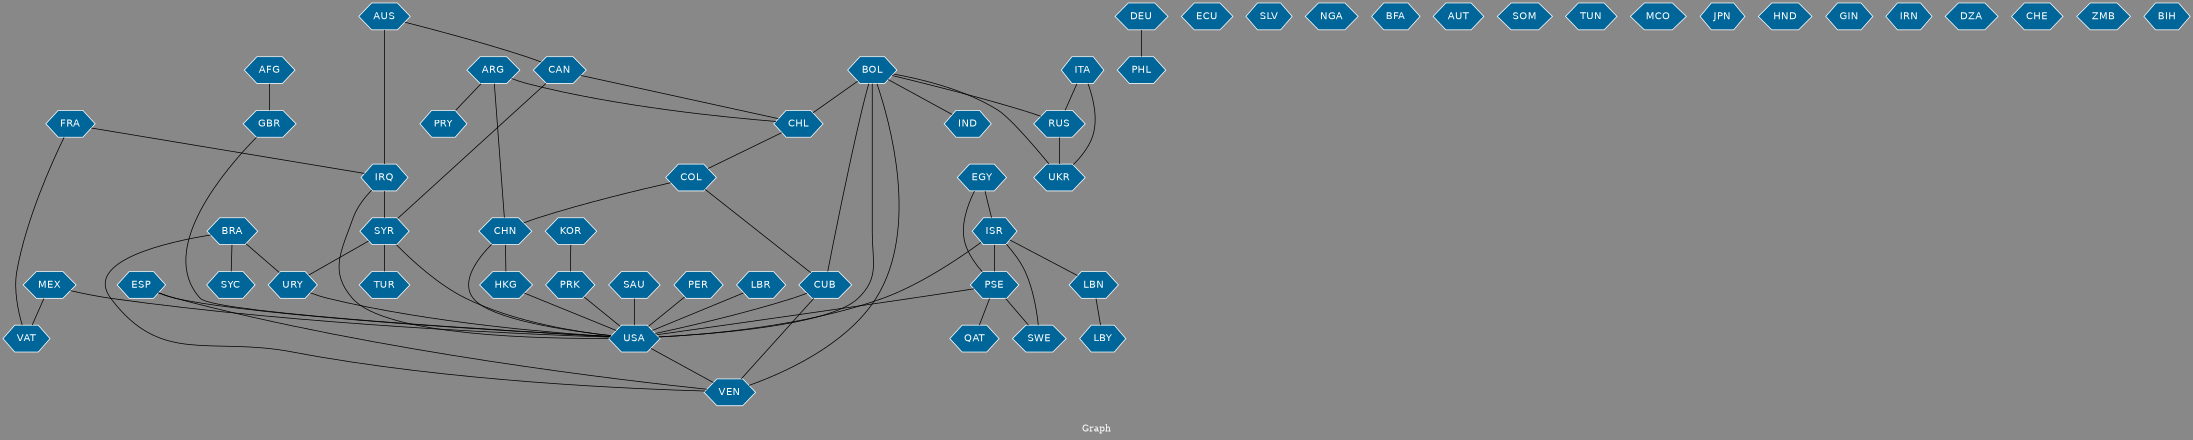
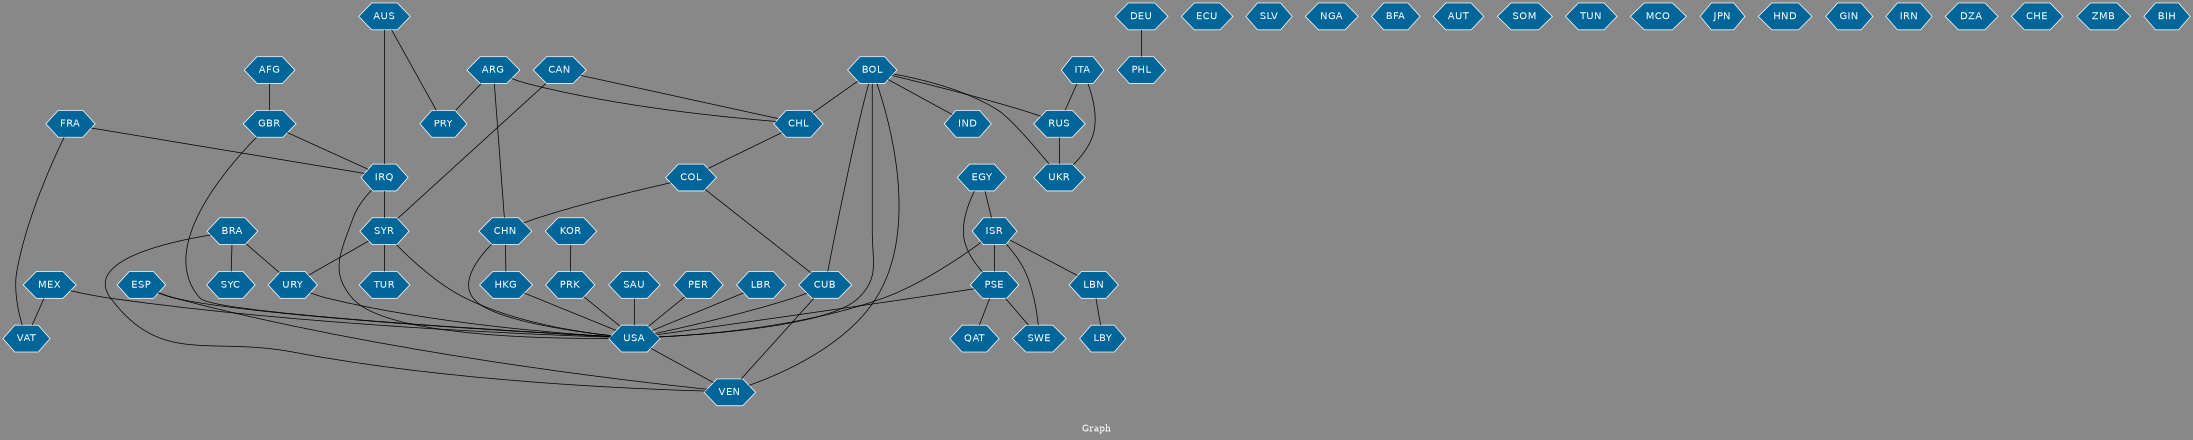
edge "AUS" -- "CAN": now "AUS" -- "PRY"
edge "GBR" -- "IRQ": added
